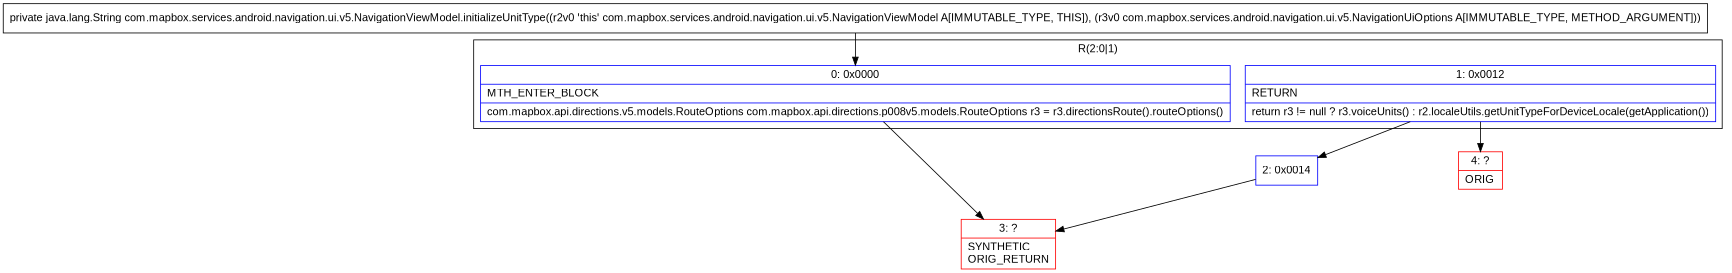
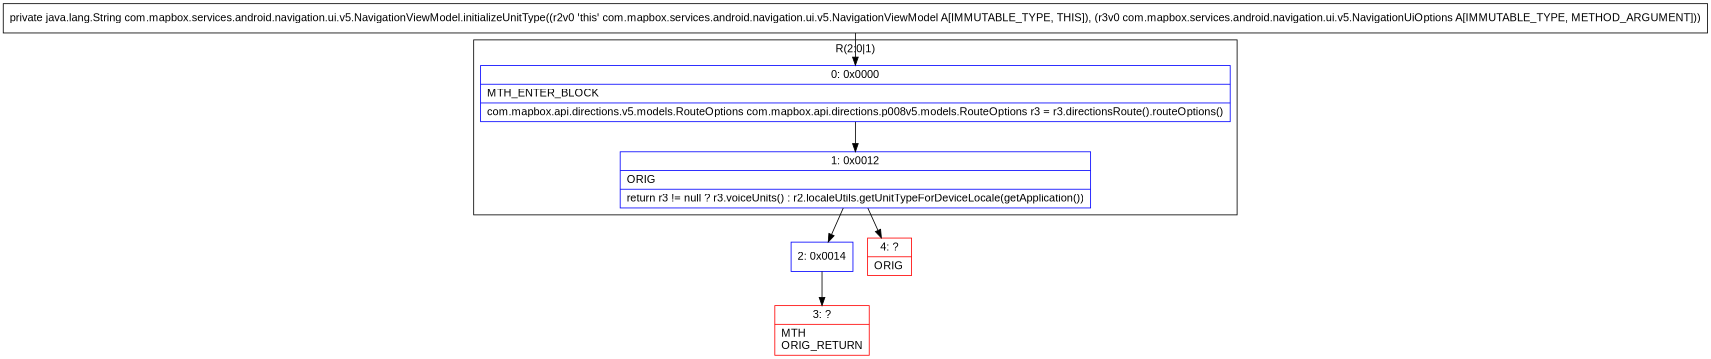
node "1: 0x0012": text "RETURN" -> "ORIG"
edge "0: 0x0000" -> "3: ?": now "0: 0x0000" -> "1: 0x0012"
node "3: ?": text "SYNTHETIC" -> "MTH"
